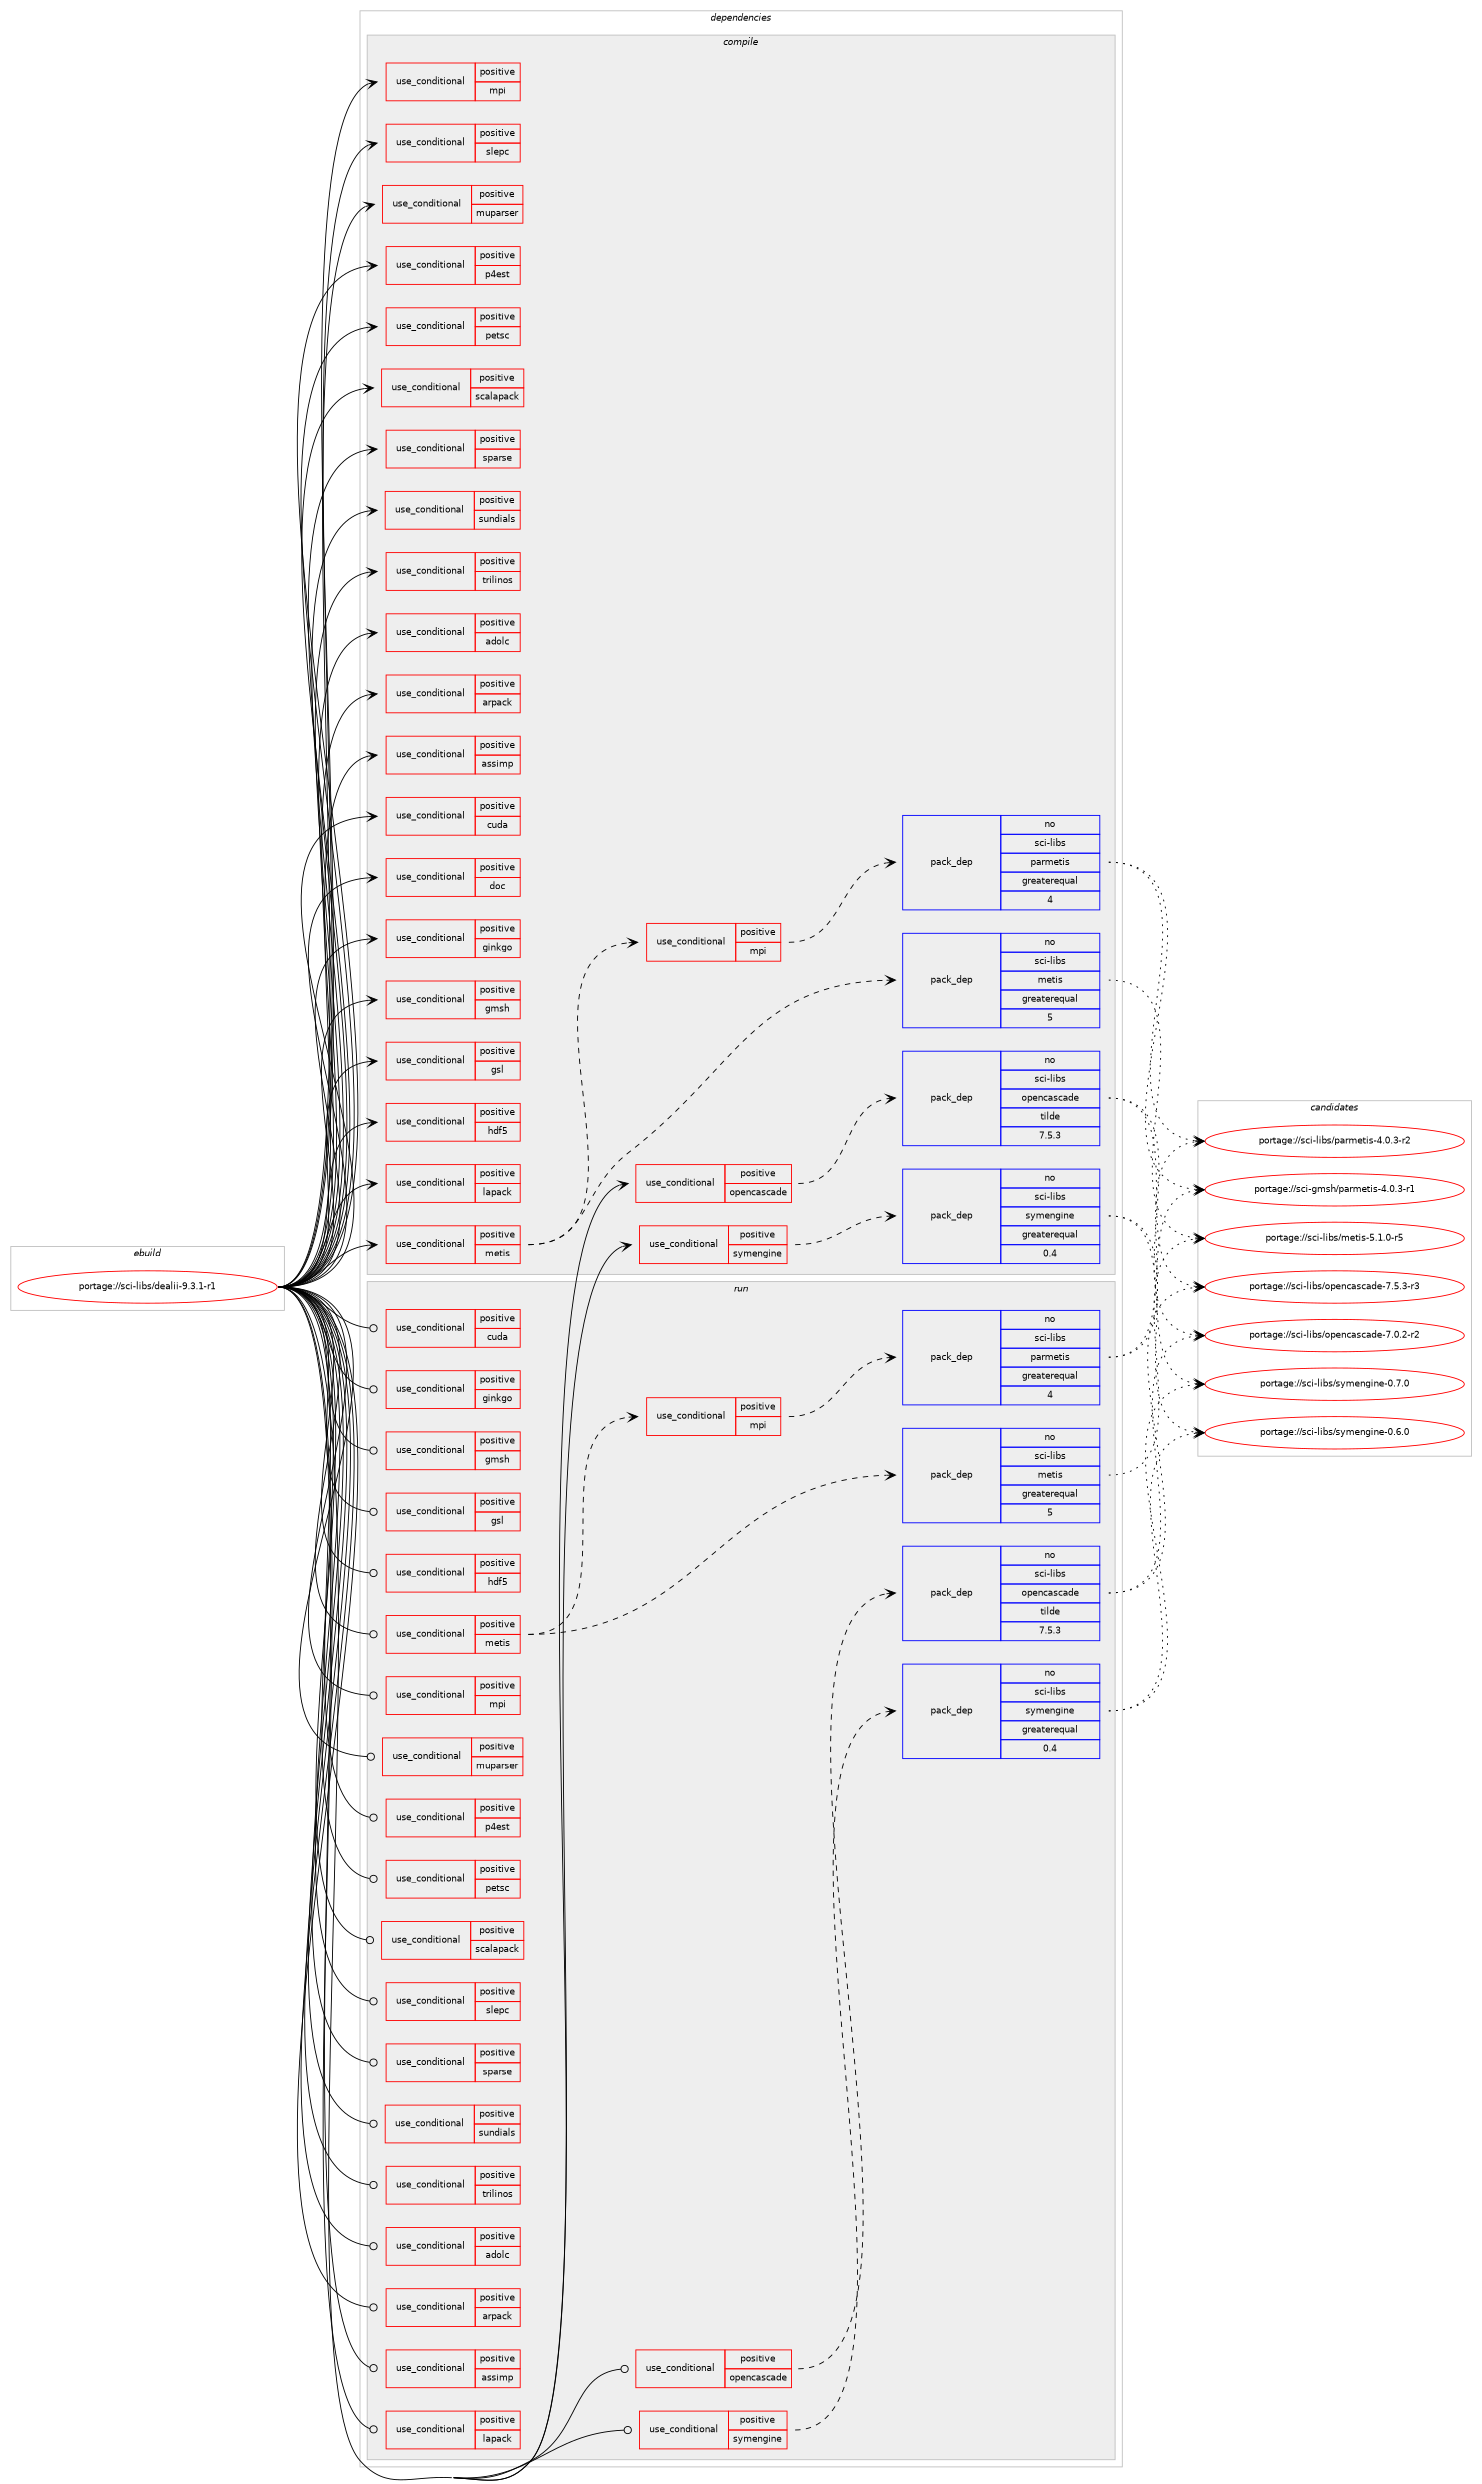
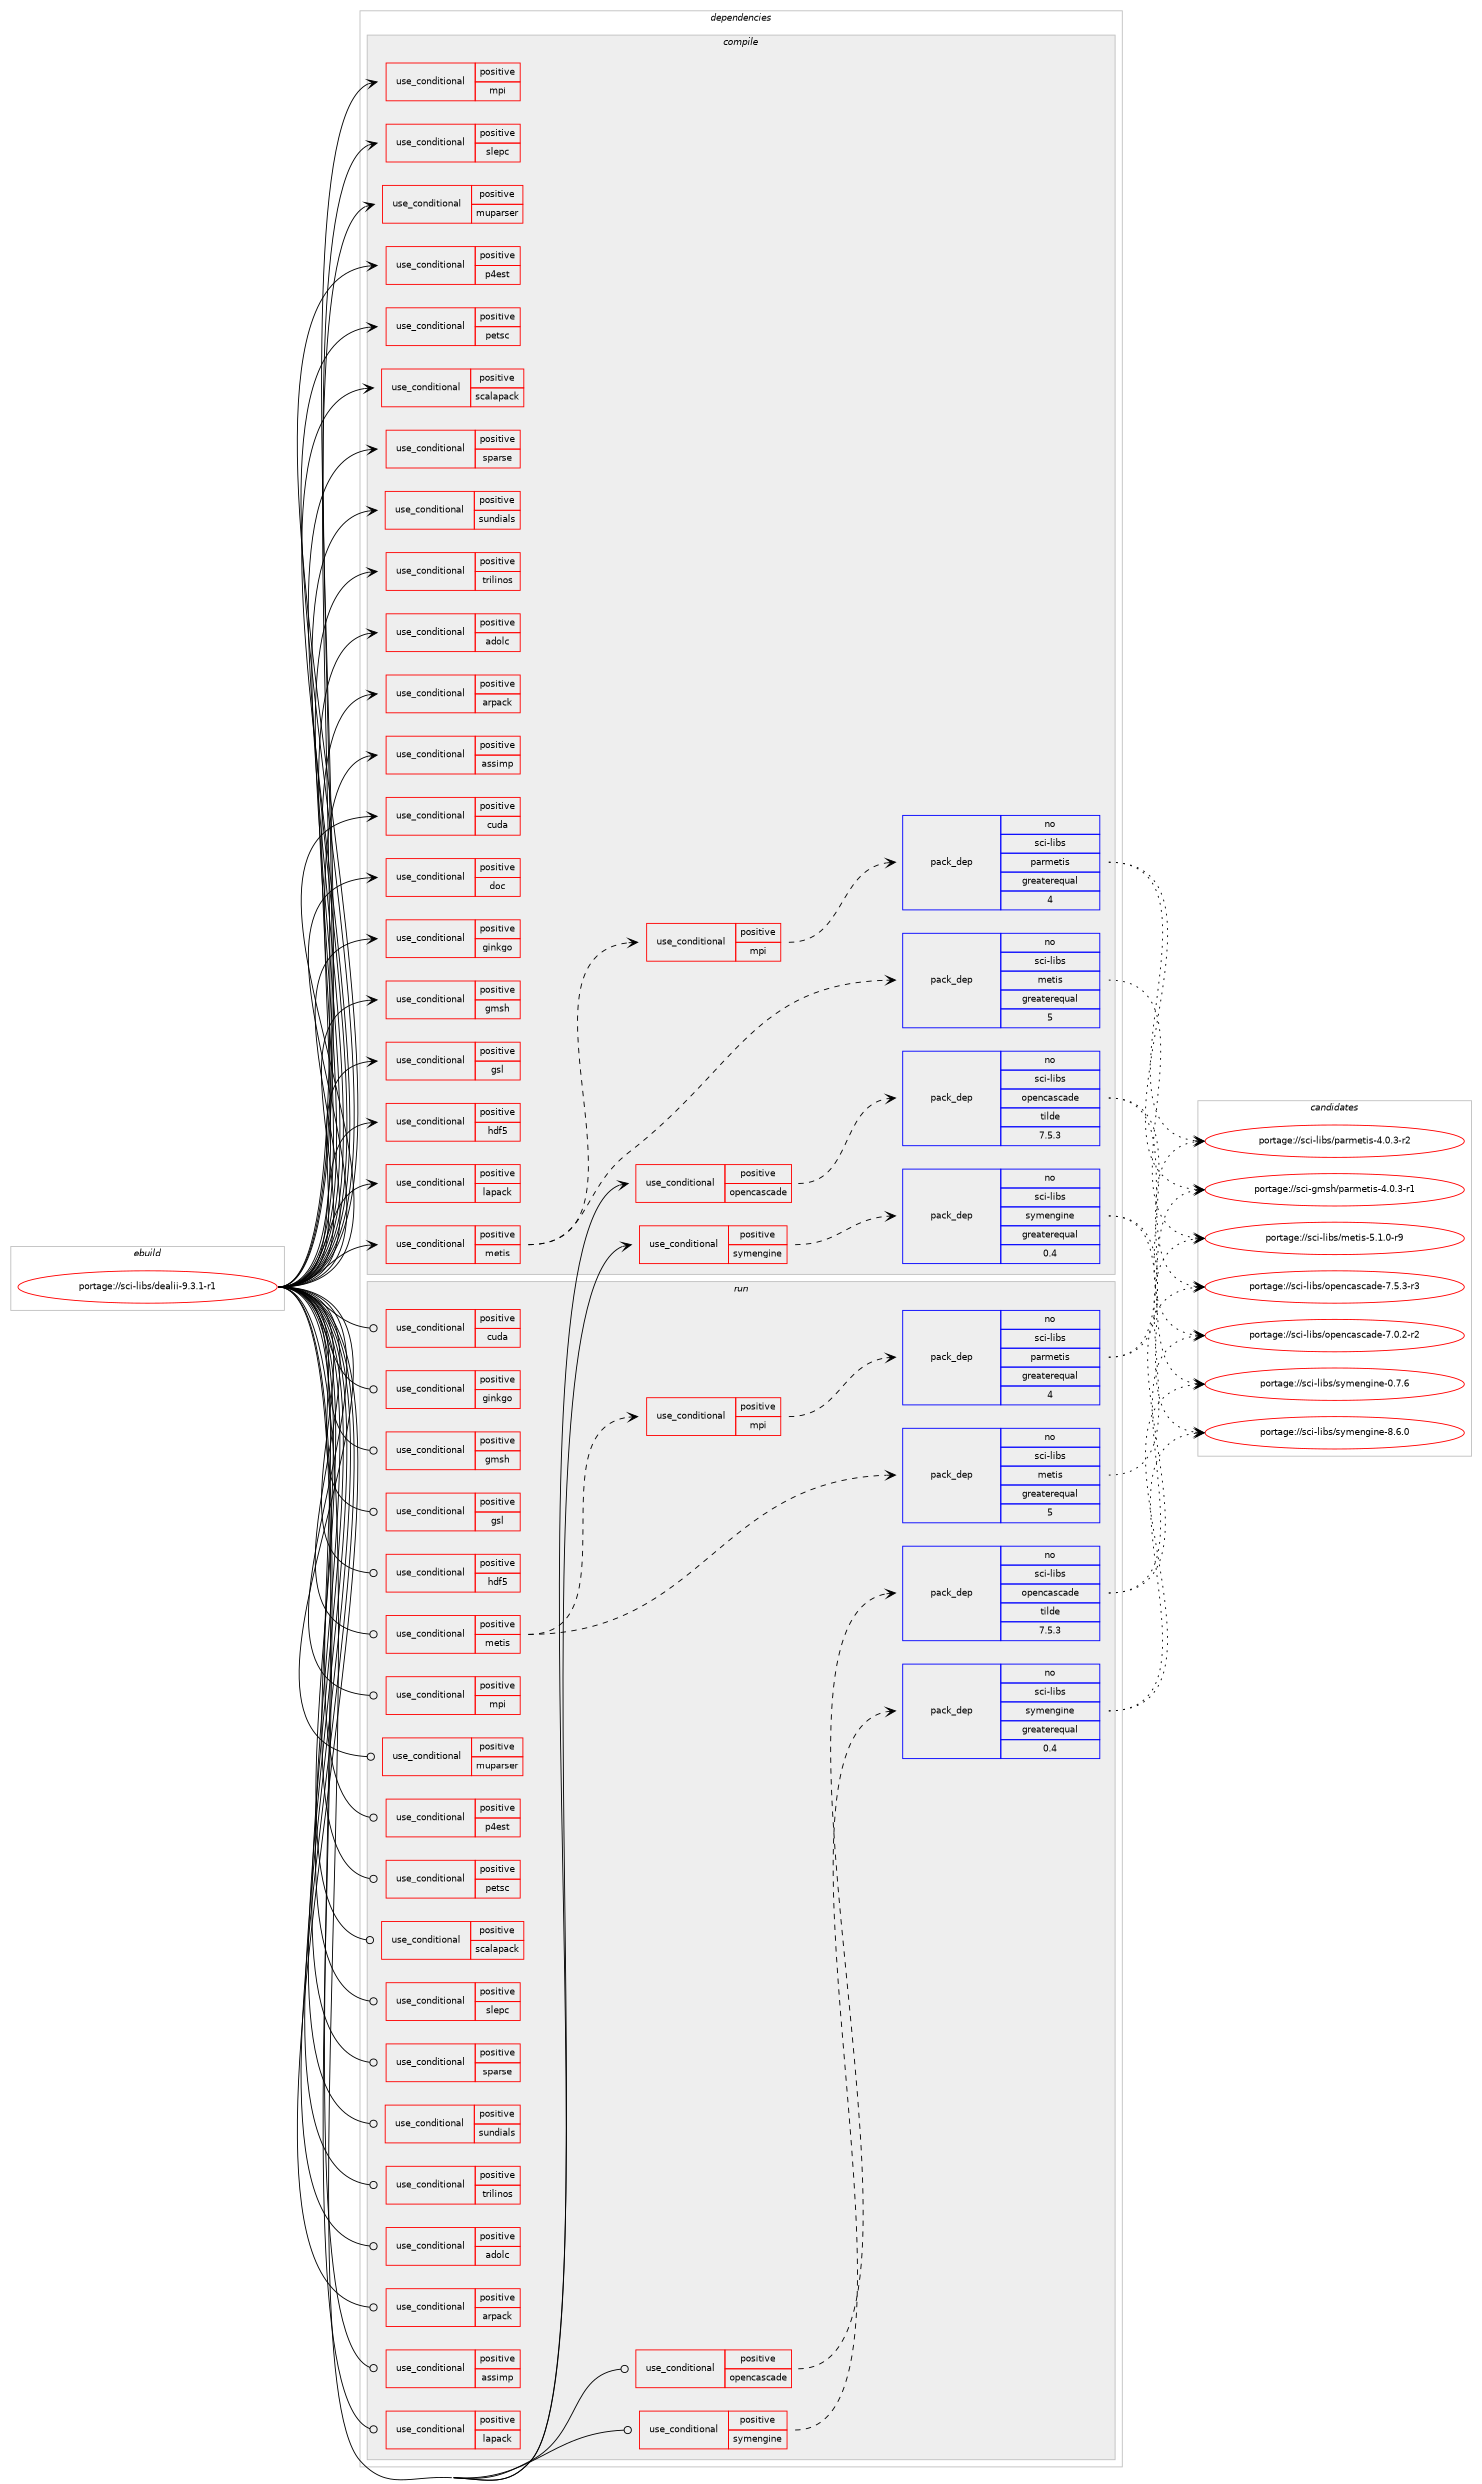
node "portage://sci-libs/metis-5.1.0-r5": label "portage://sci-libs/metis-5.1.0-r5" -> "portage://sci-libs/metis-5.1.0-r9"
node "portage://sci-libs/symengine-0.7.0": label "portage://sci-libs/symengine-0.7.0" -> "portage://sci-libs/symengine-0.7.6"
node "portage://sci-libs/symengine-0.6.0": label "portage://sci-libs/symengine-0.6.0" -> "portage://sci-libs/symengine-8.6.0"
